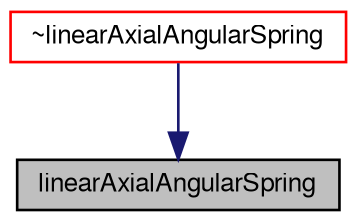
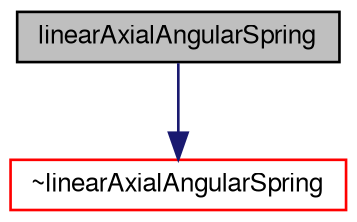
edge "~linearAxialAngularSpring" -> "linearAxialAngularSpring": reversed
